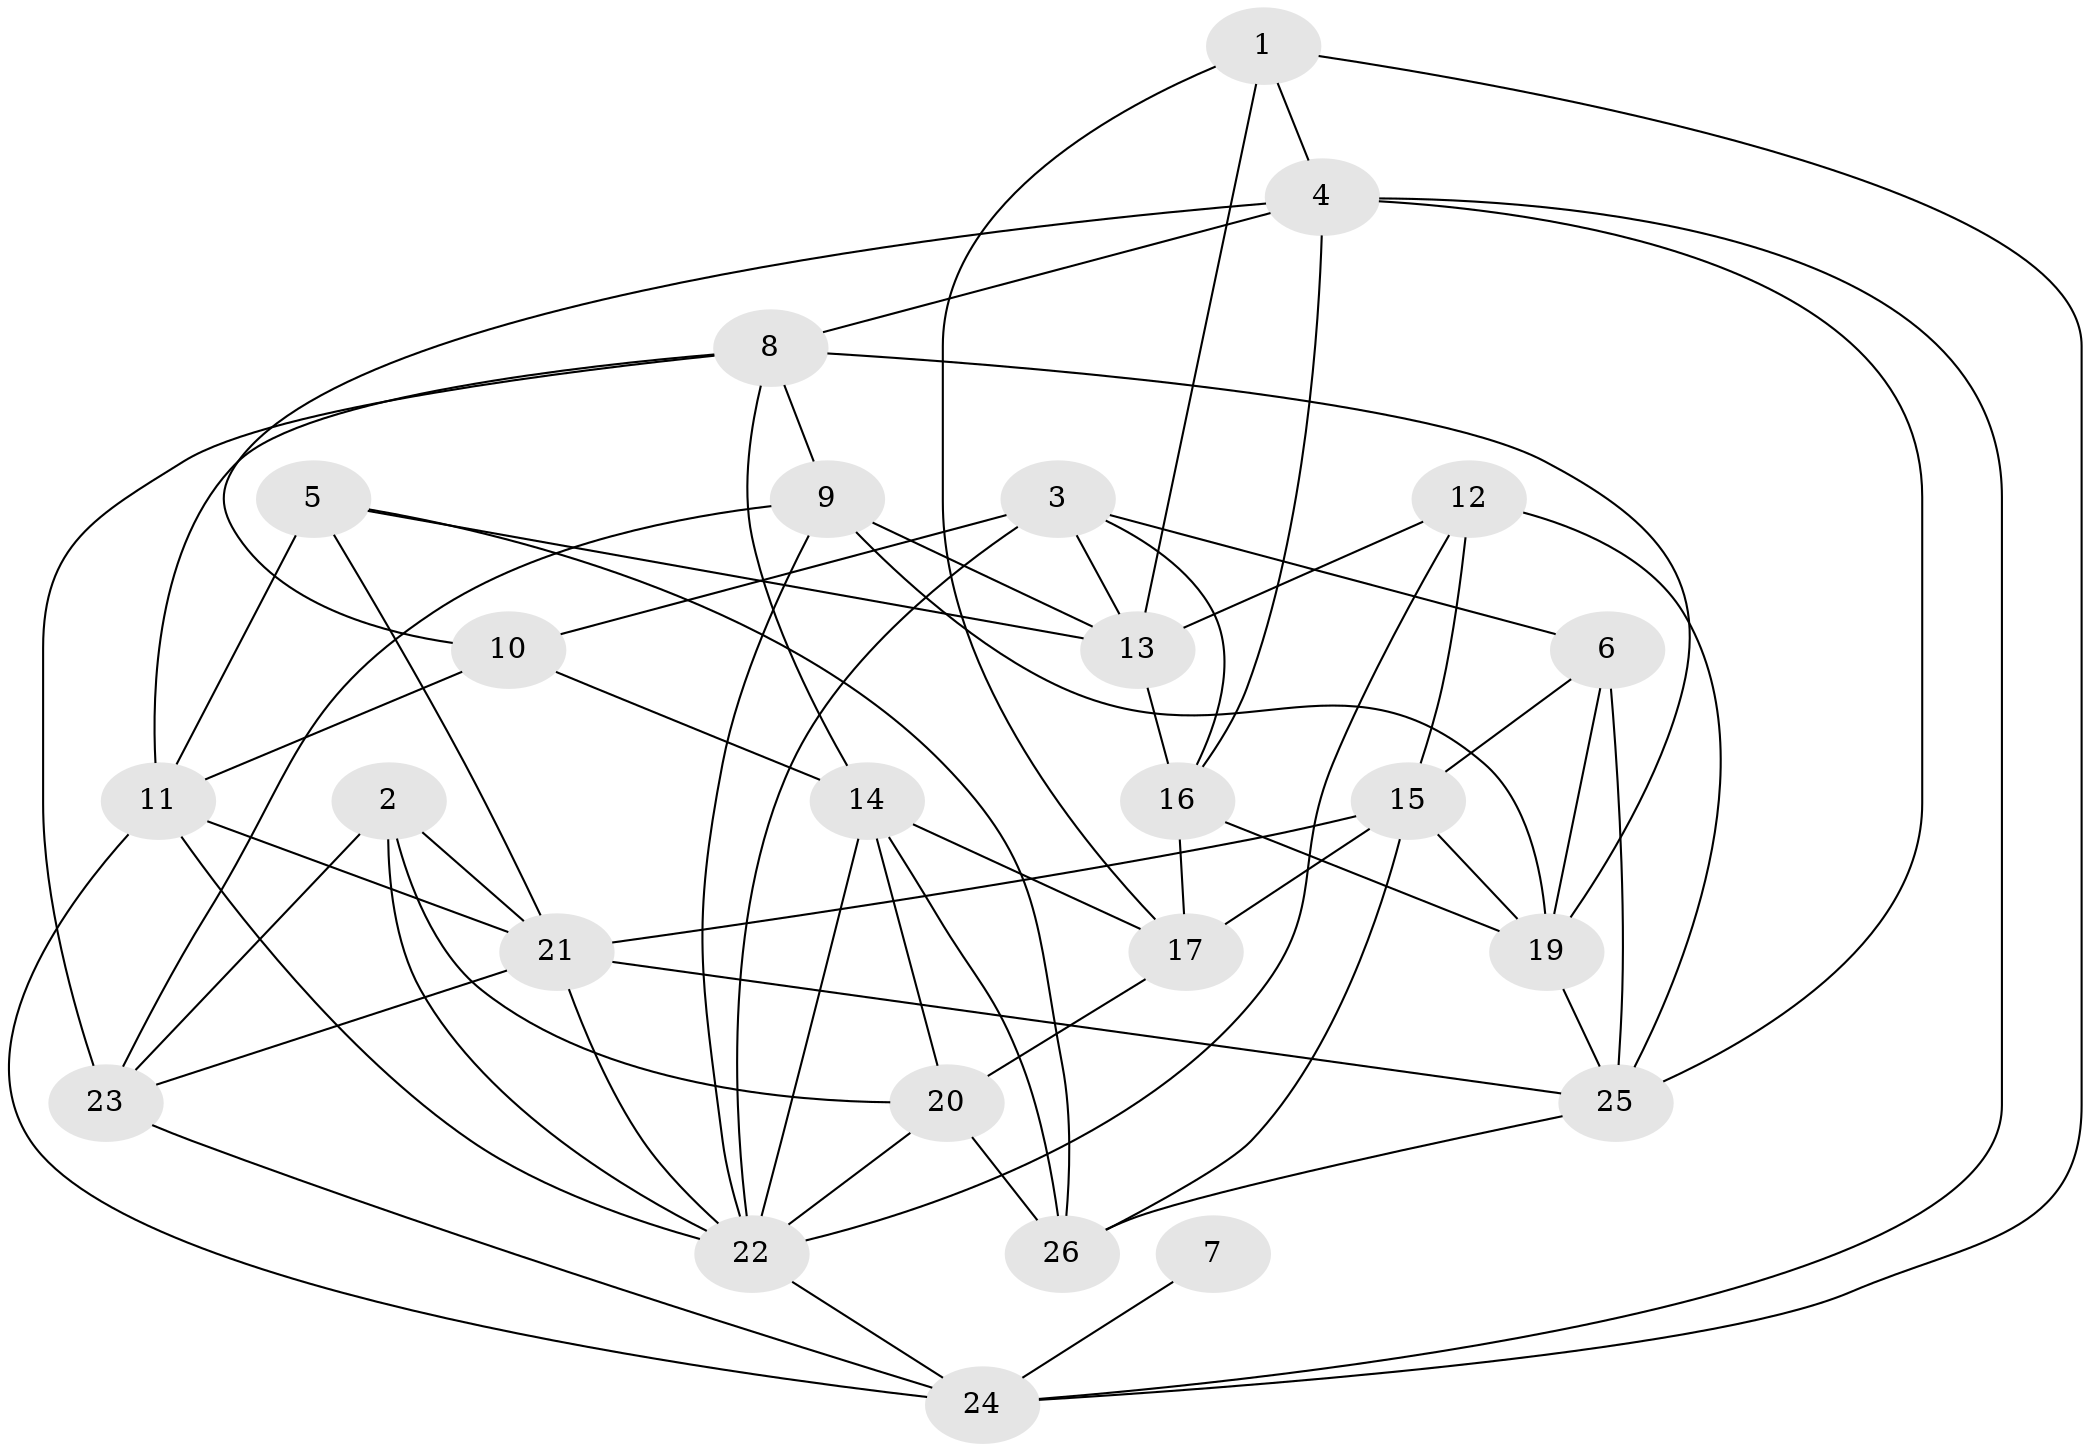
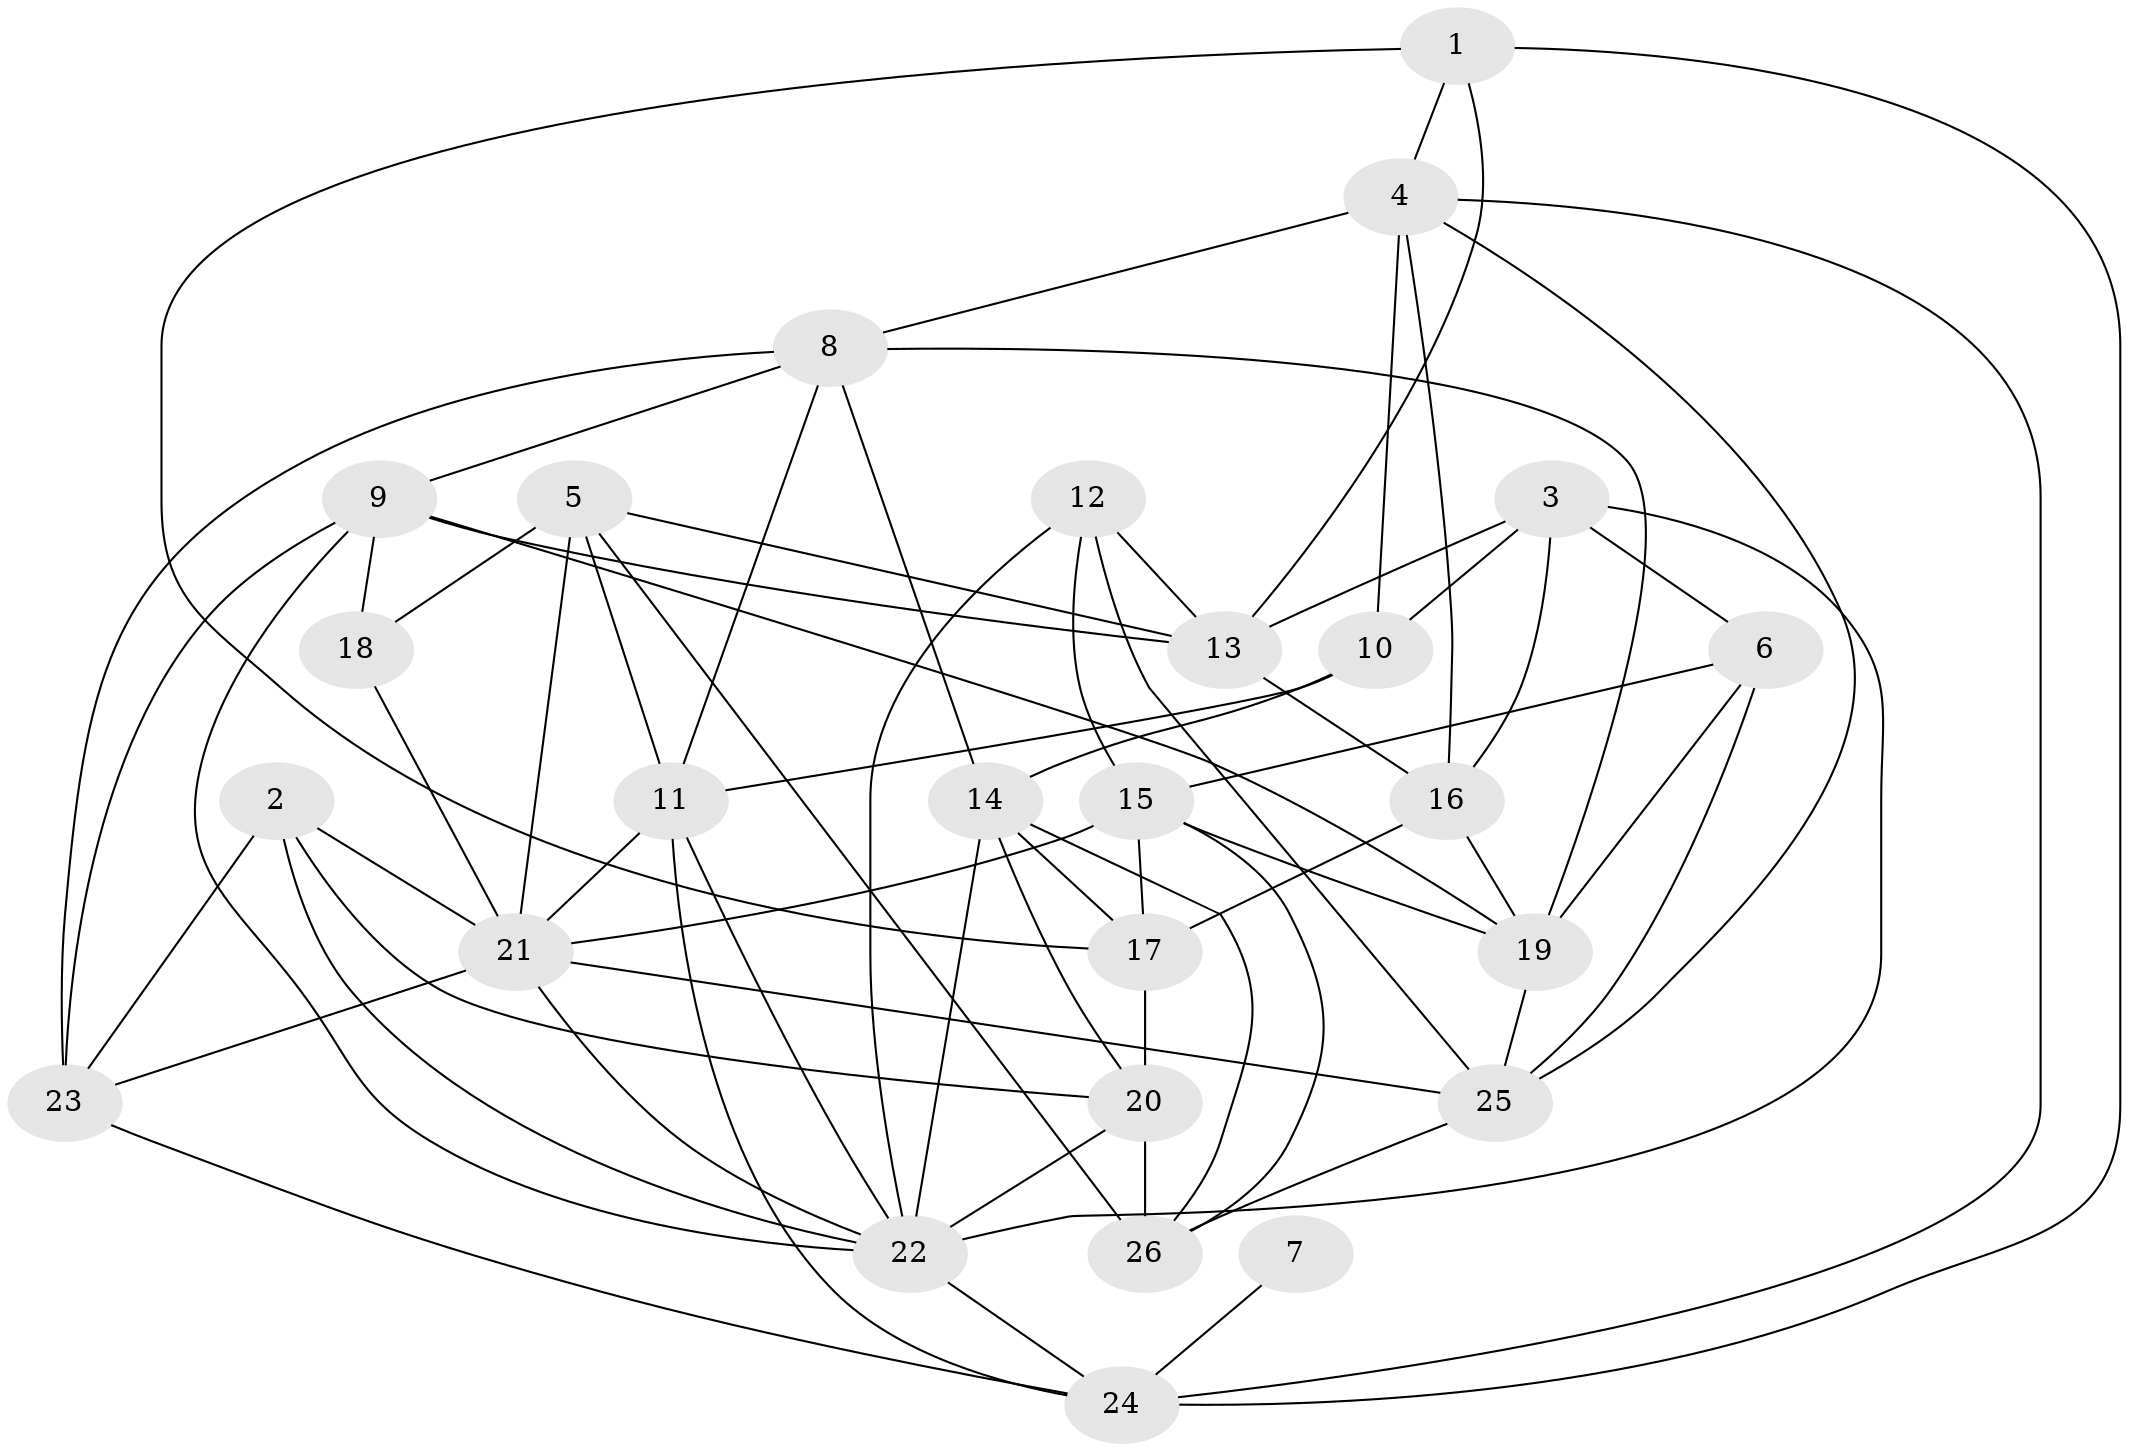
node "18": added
